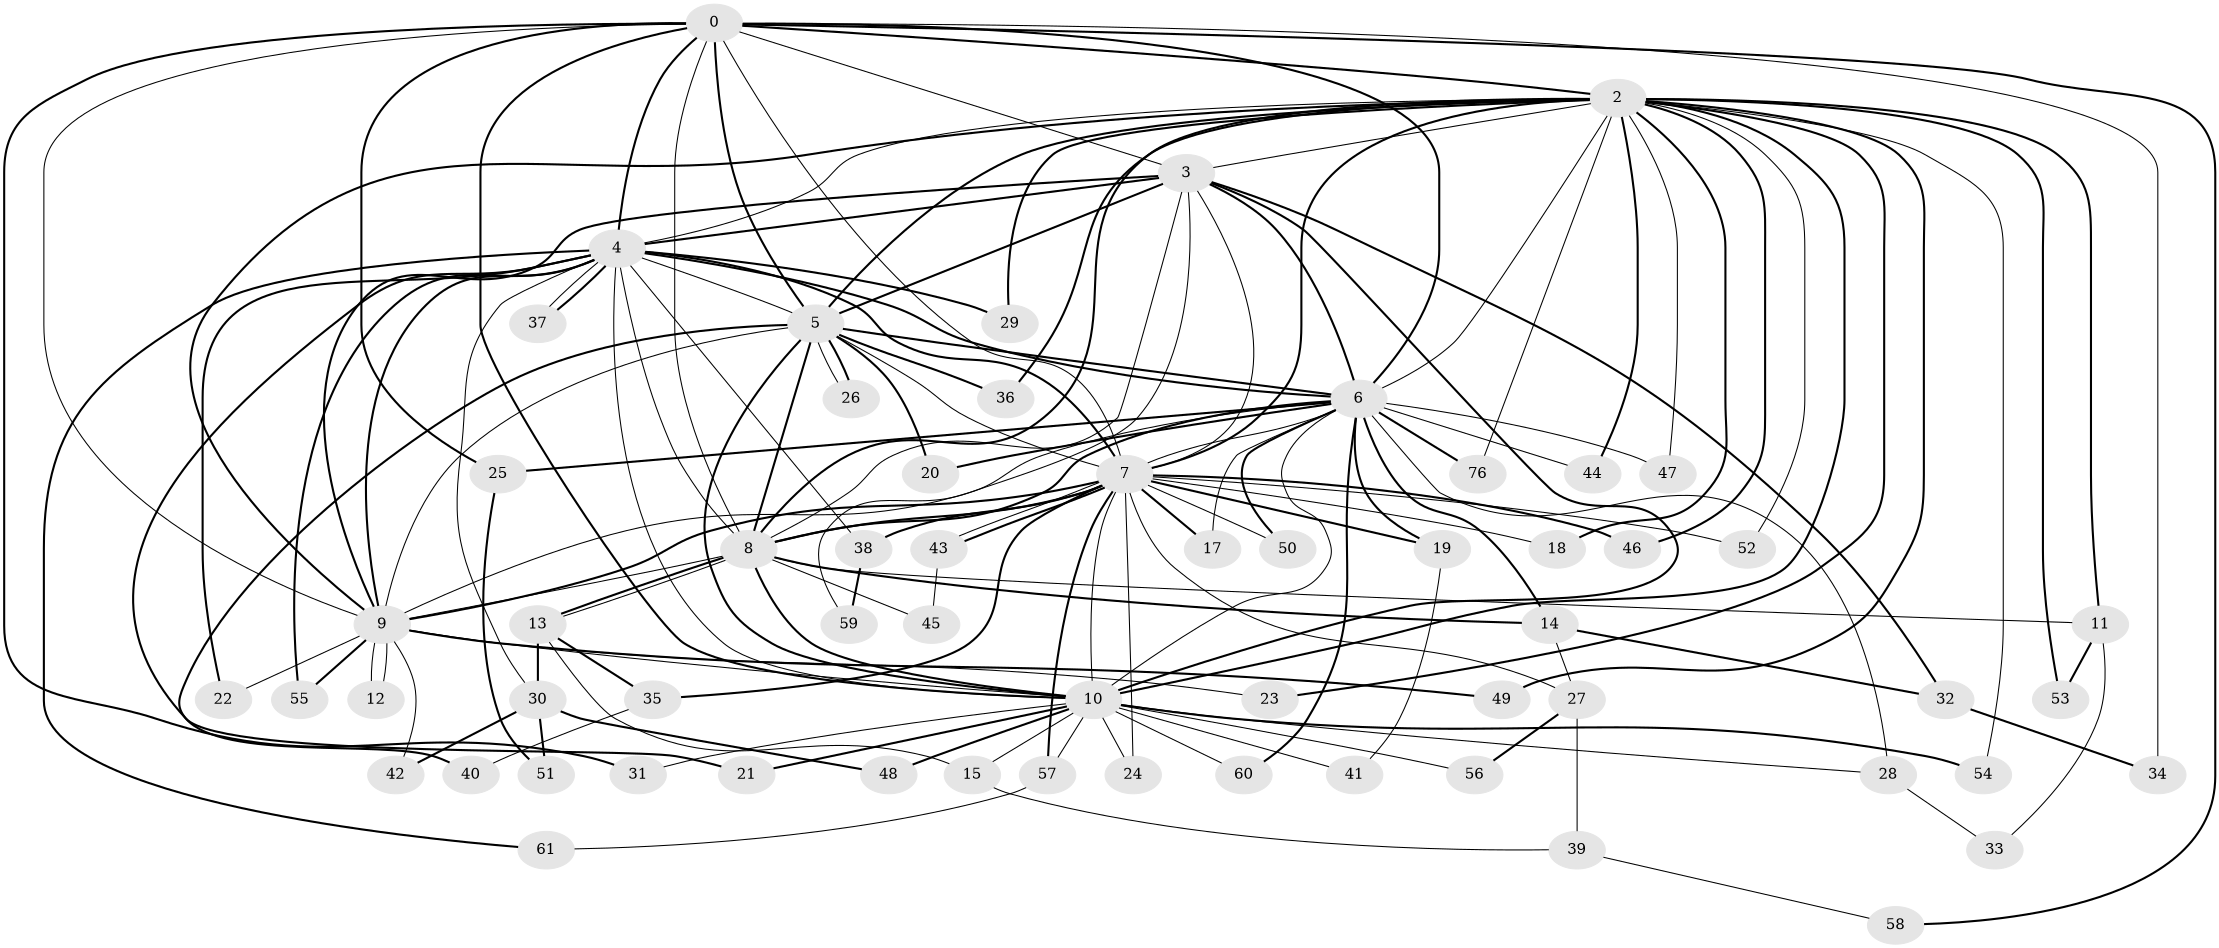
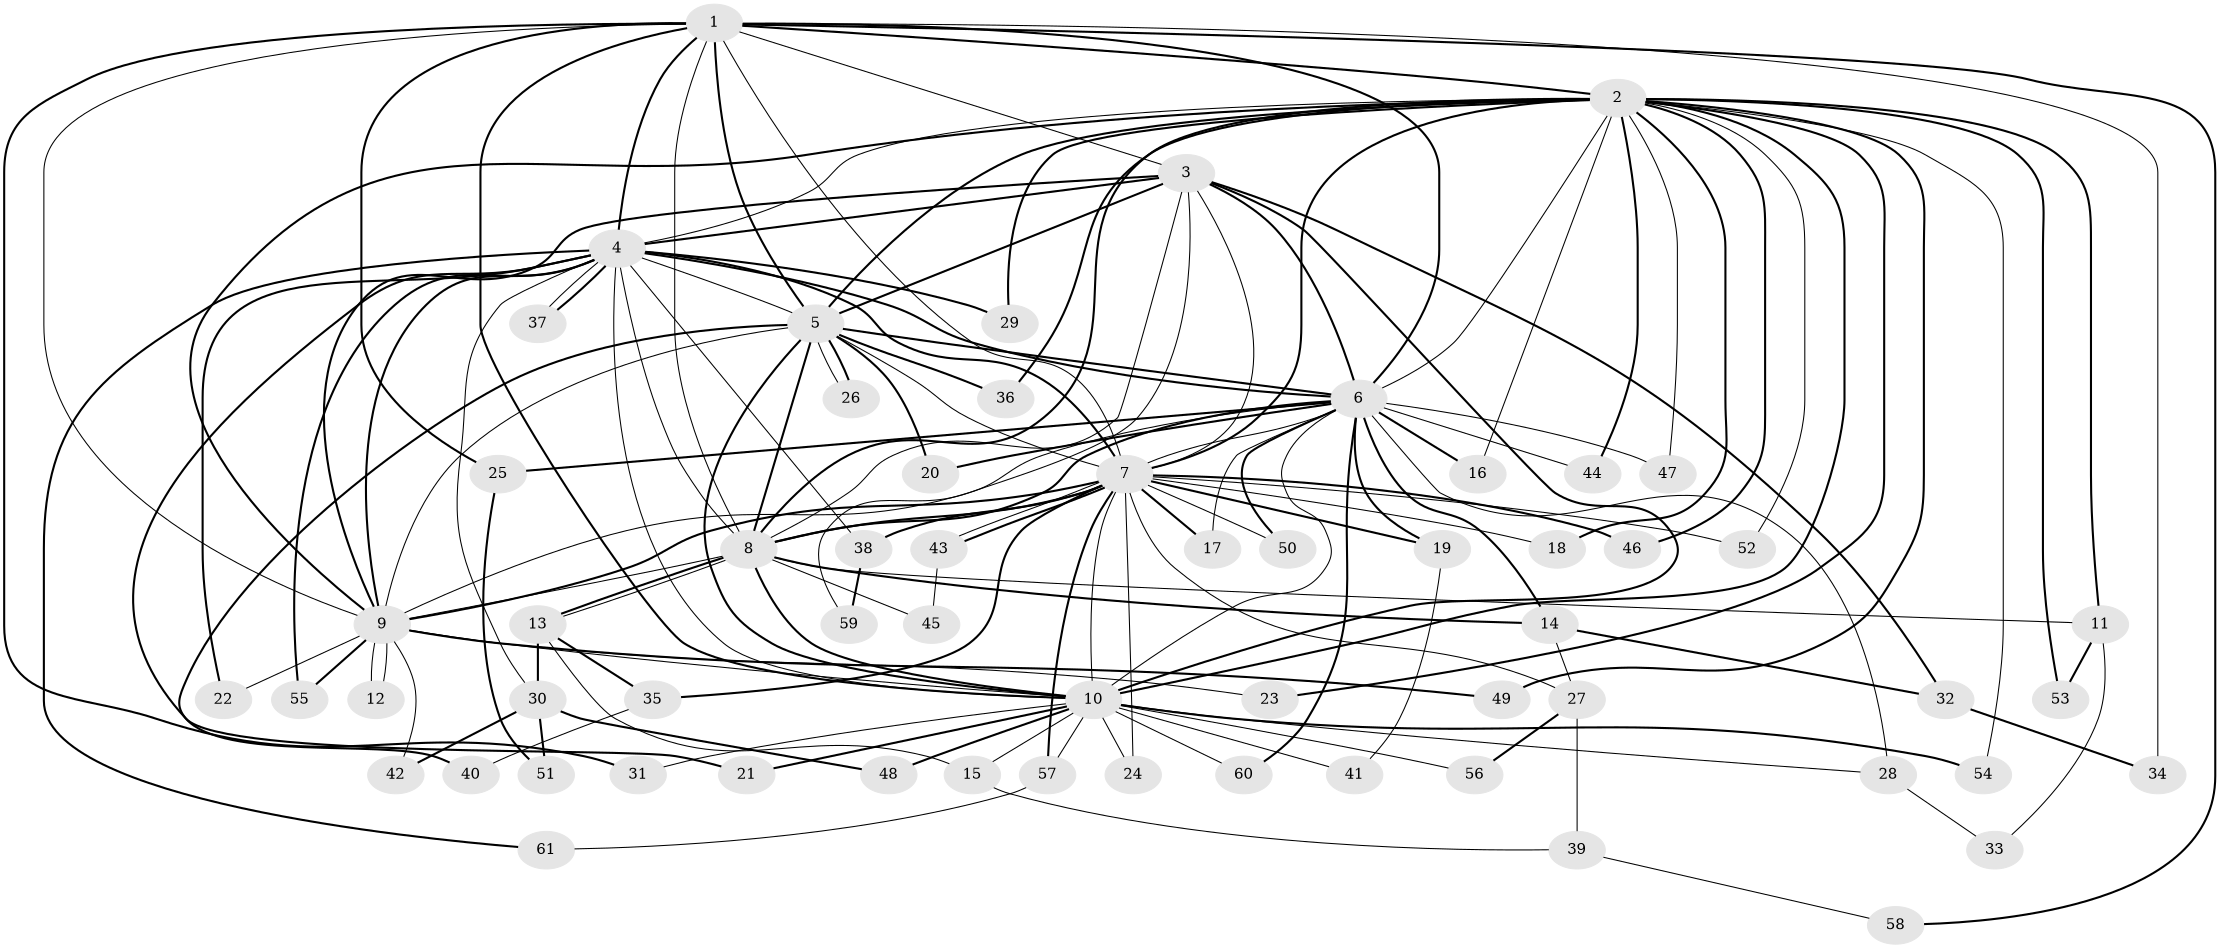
node "0": label "0" -> "1"
edge "2" -- "3": removed
node "76": label "76" -> "16"
